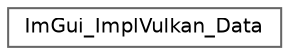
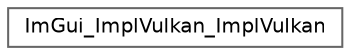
node "ImGui_ImplVulkan_Data": label "ImGui_ImplVulkan_Data" -> "ImGui_ImplVulkan_ImplVulkan"
